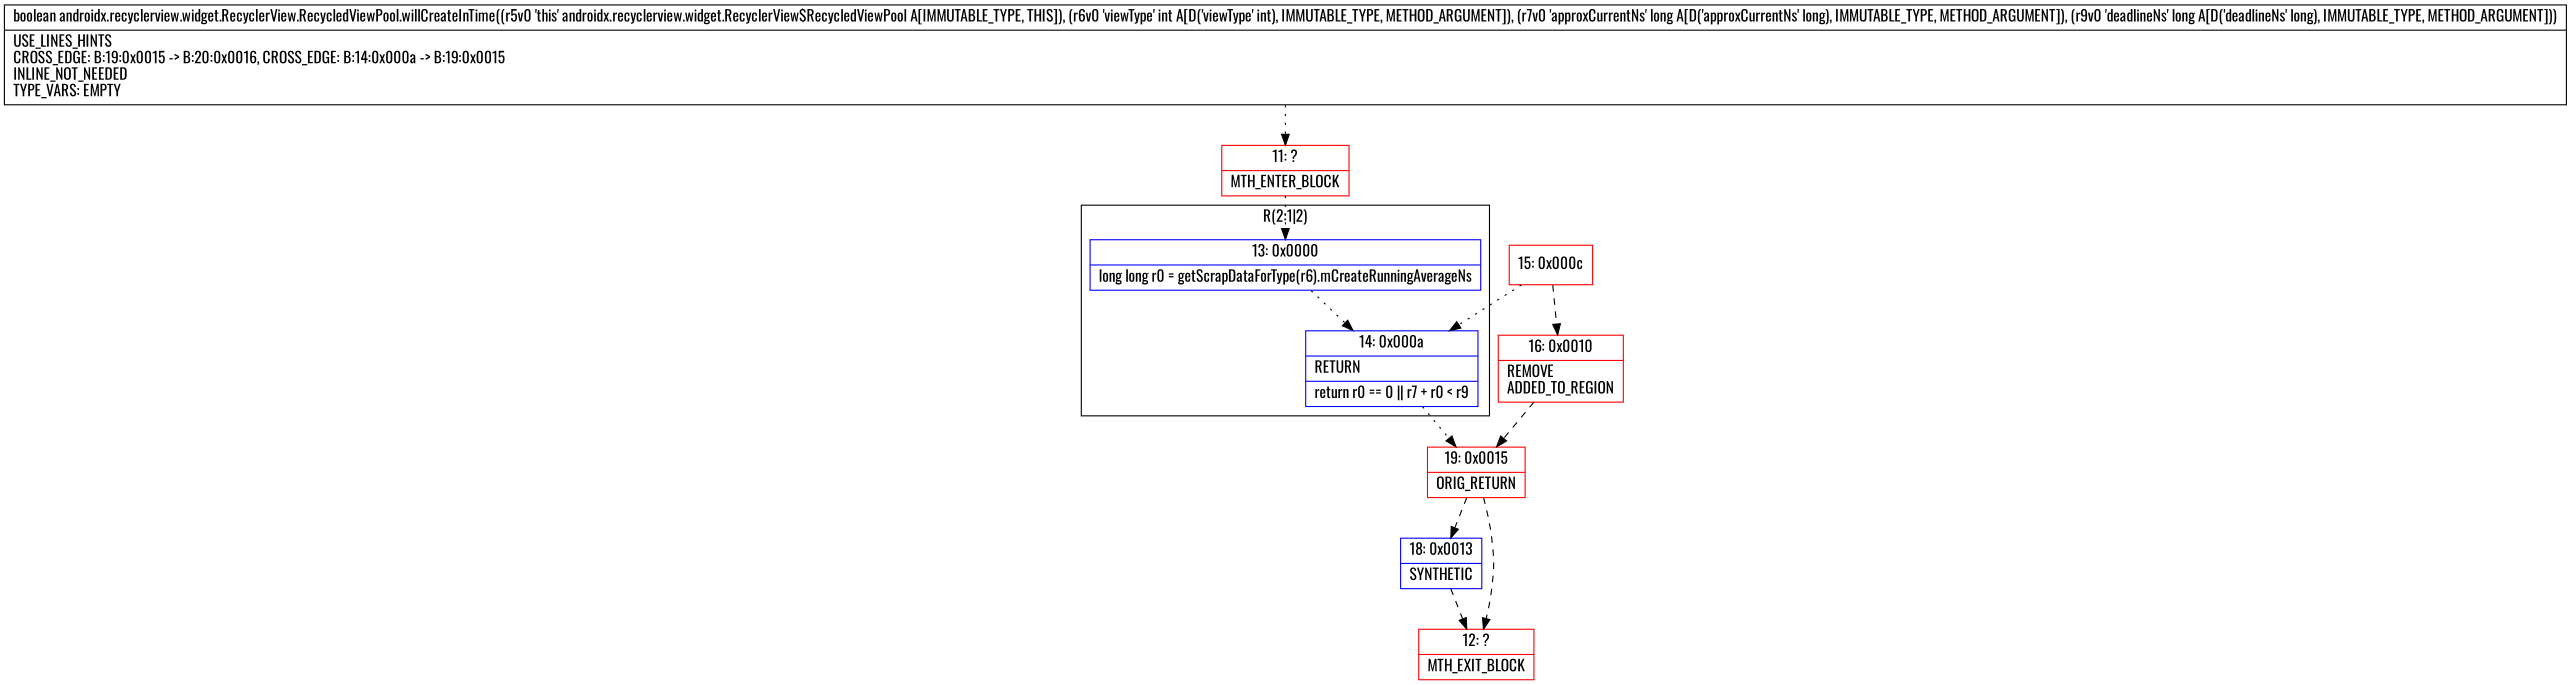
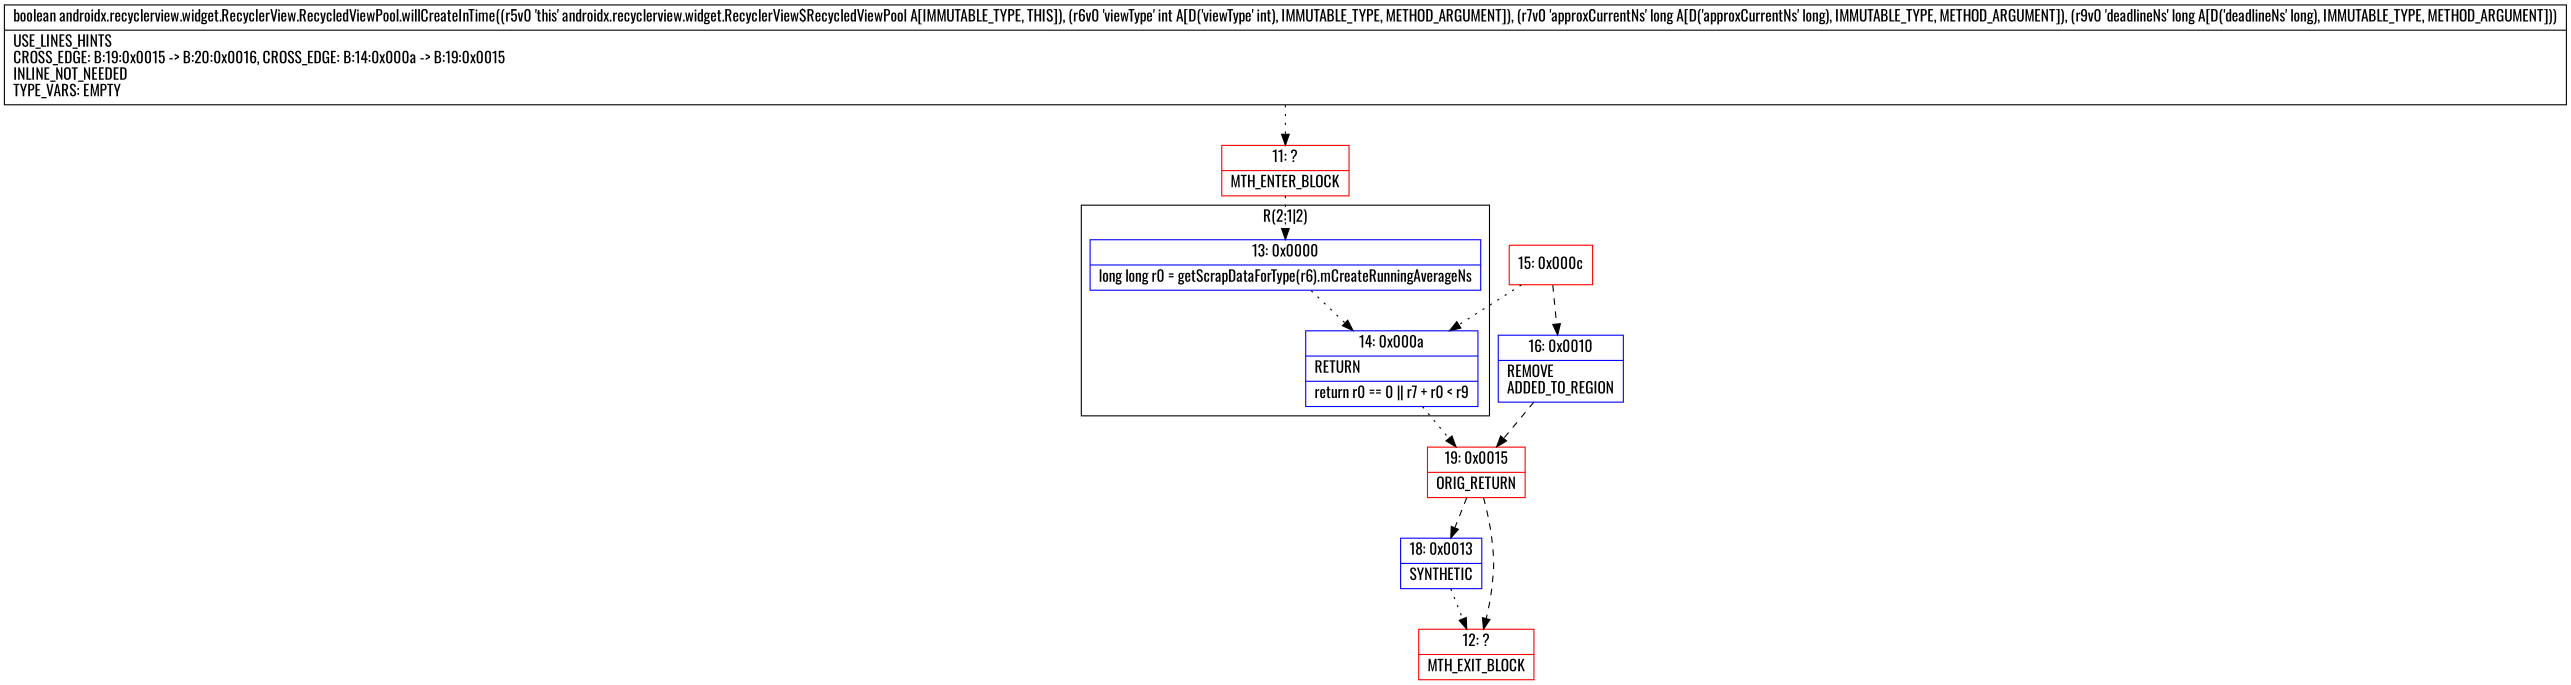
node "16: 0x0010": color red -> blue
edge "18: 0x0013" -> "12: ?": style dashed -> dotted
